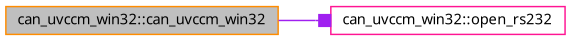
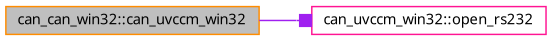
node "can_uvccm_win32::can_uvccm_win32": label "can_uvccm_win32::can_uvccm_win32" -> "can_can_win32::can_uvccm_win32"
